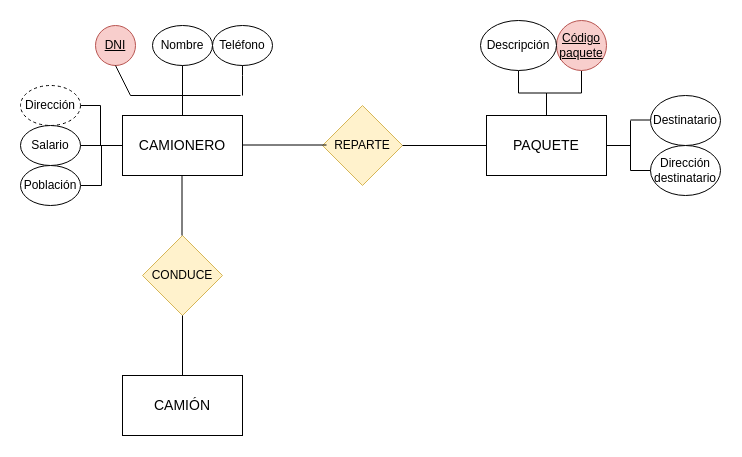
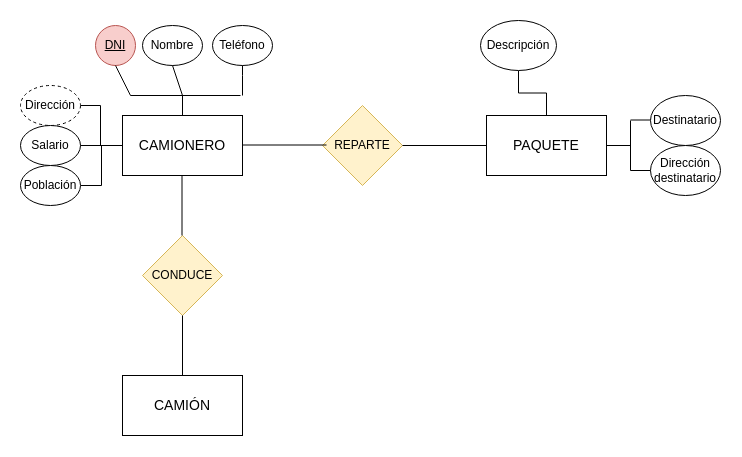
node "Nombre": moved (183, 46) -> (173, 46)
node "Código paquete": removed
edge "Código paquete" -- "PAQUETE": removed
